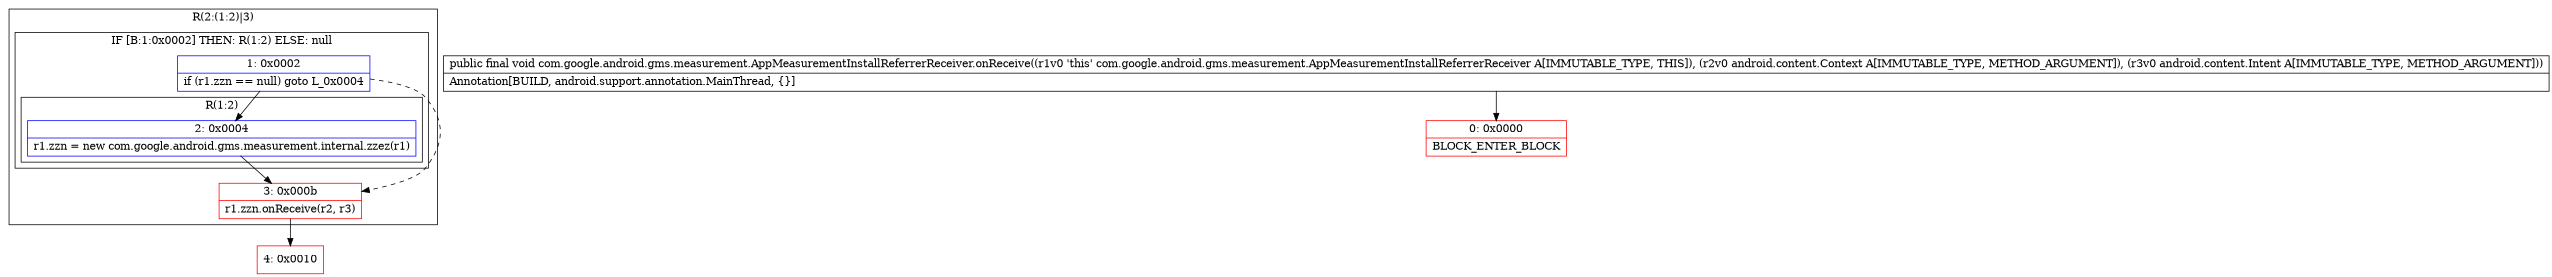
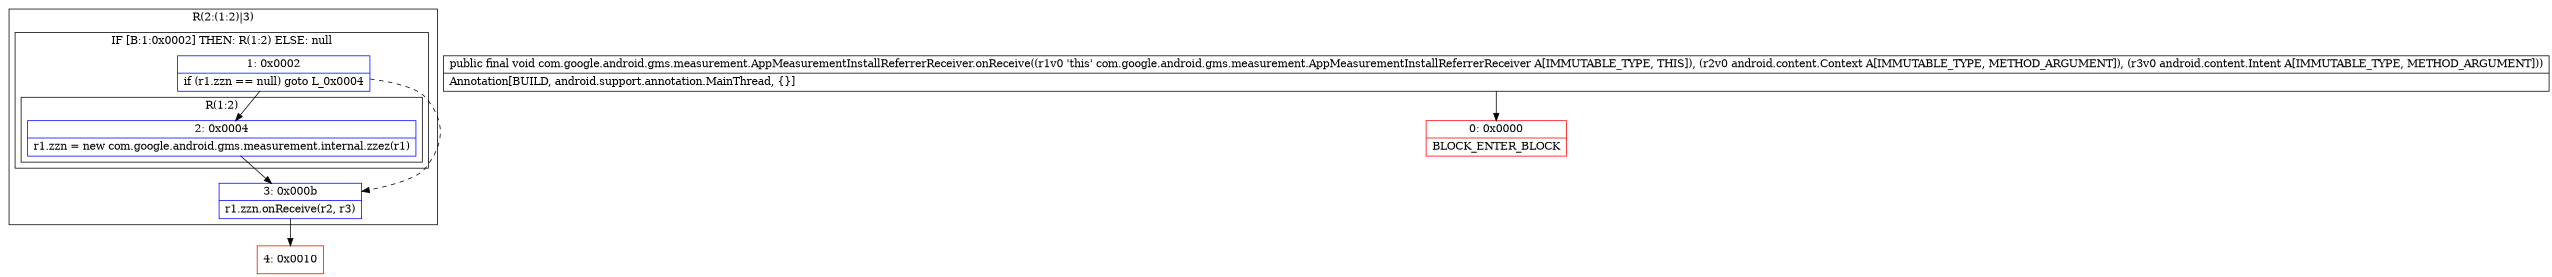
node "3: 0x000b": color red -> blue
